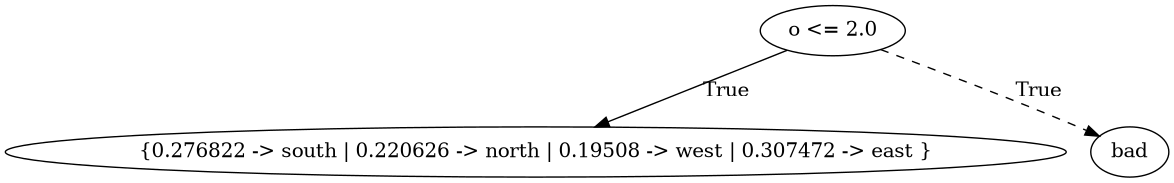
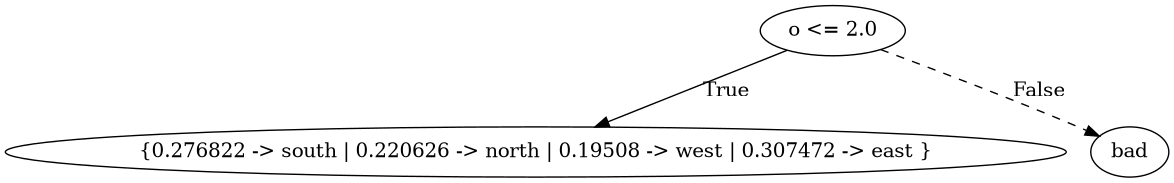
edge "o <= 2.0" -> "bad": label "True" -> "False"
